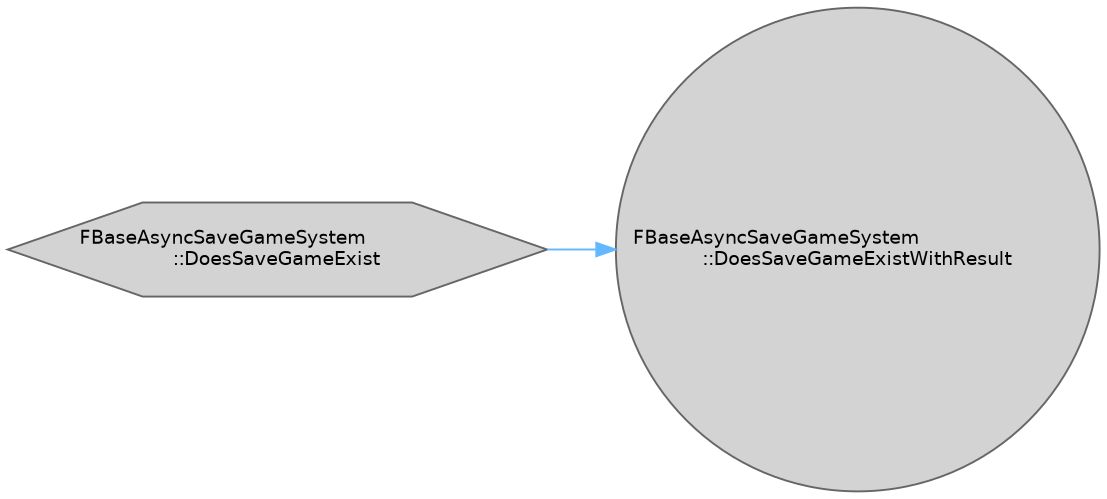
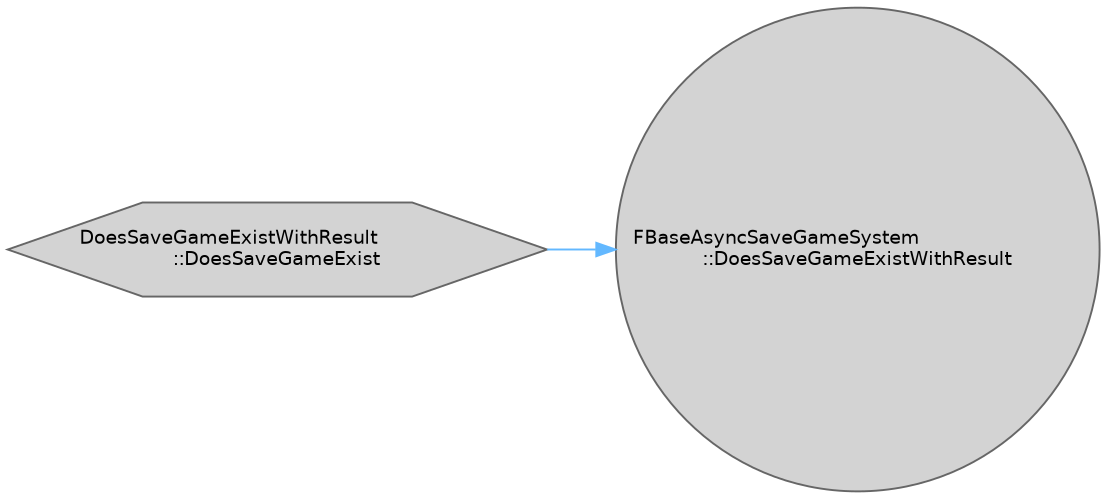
node "FBaseAsyncSaveGameSystem ::DoesSaveGameExist": label "FBaseAsyncSaveGameSystem ::DoesSaveGameExist" -> "DoesSaveGameExistWithResult ::DoesSaveGameExist"
